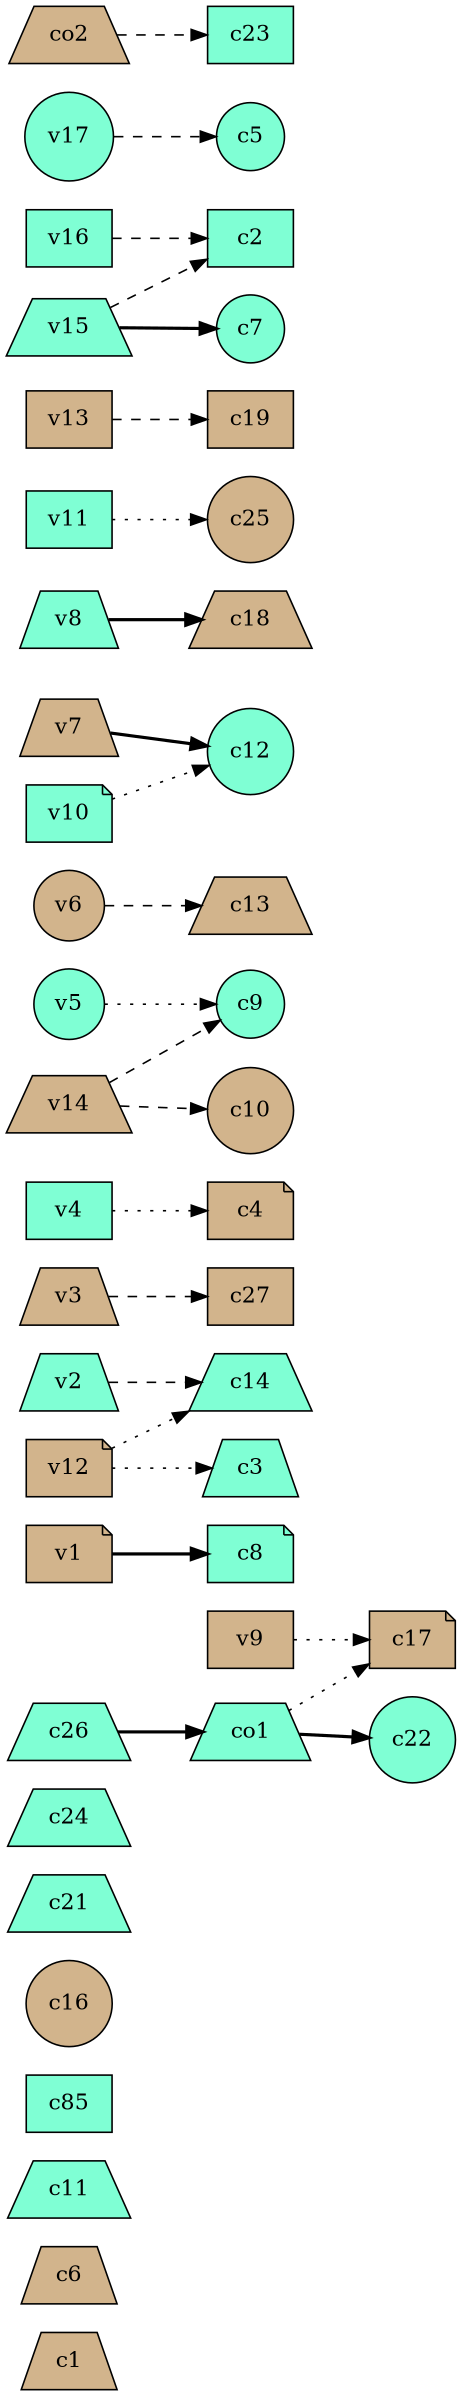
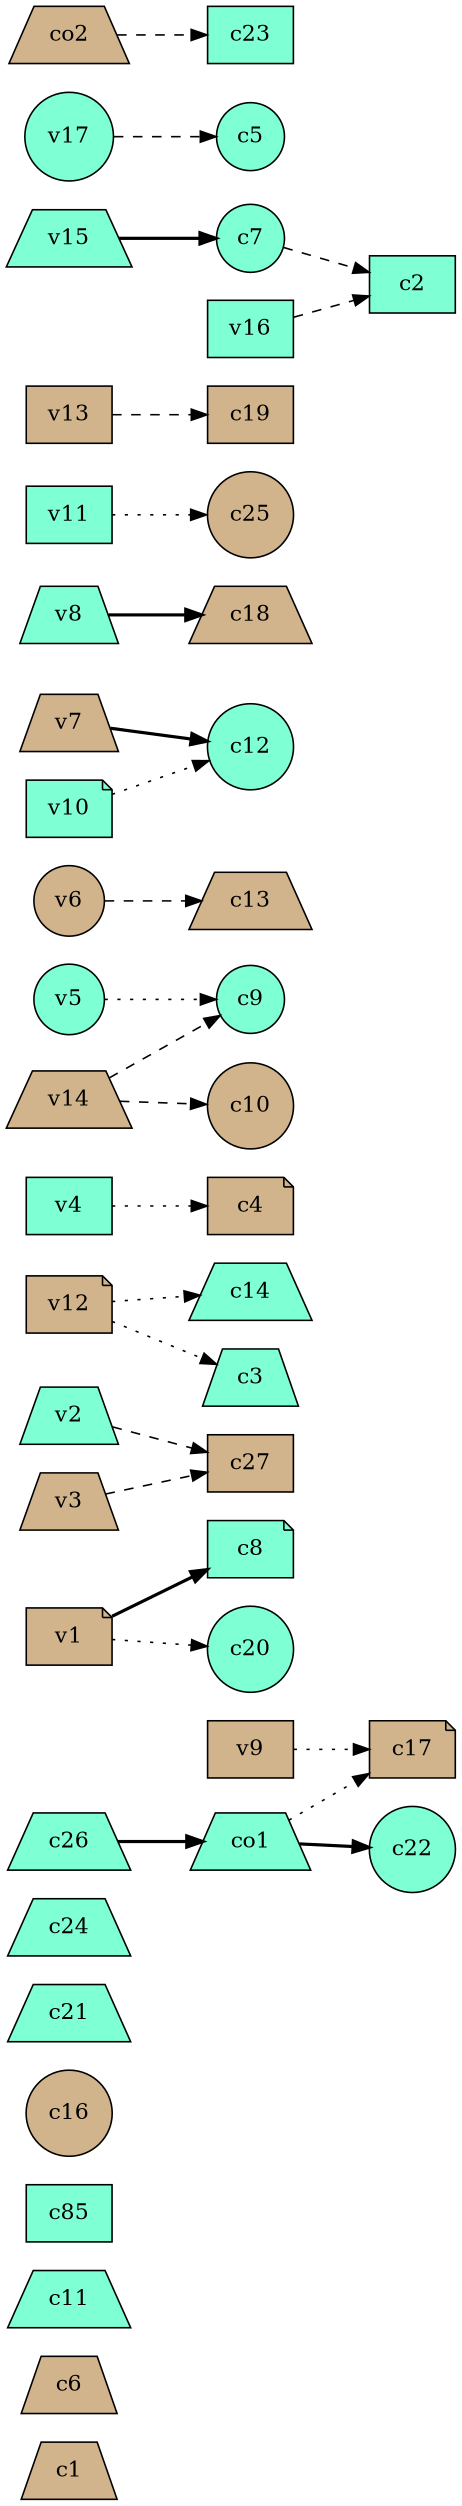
edge "v15" -> "c2": now "c7" -> "c2"
edge "v2" -> "c14": now "v2" -> "c27"
node "c20": added
